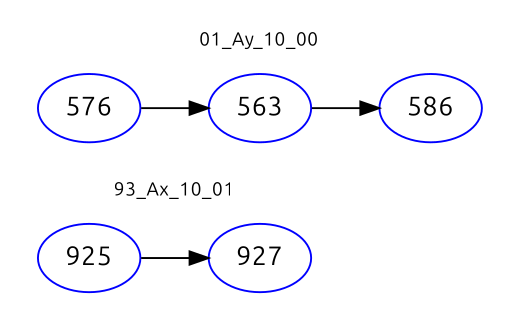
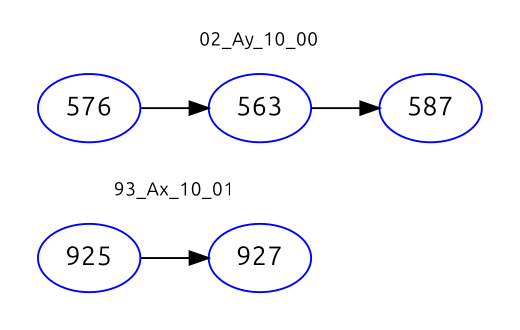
cluster "01_Ay_10_00": label "01_Ay_10_00" -> "02_Ay_10_00"
node "586": label "586" -> "587"
